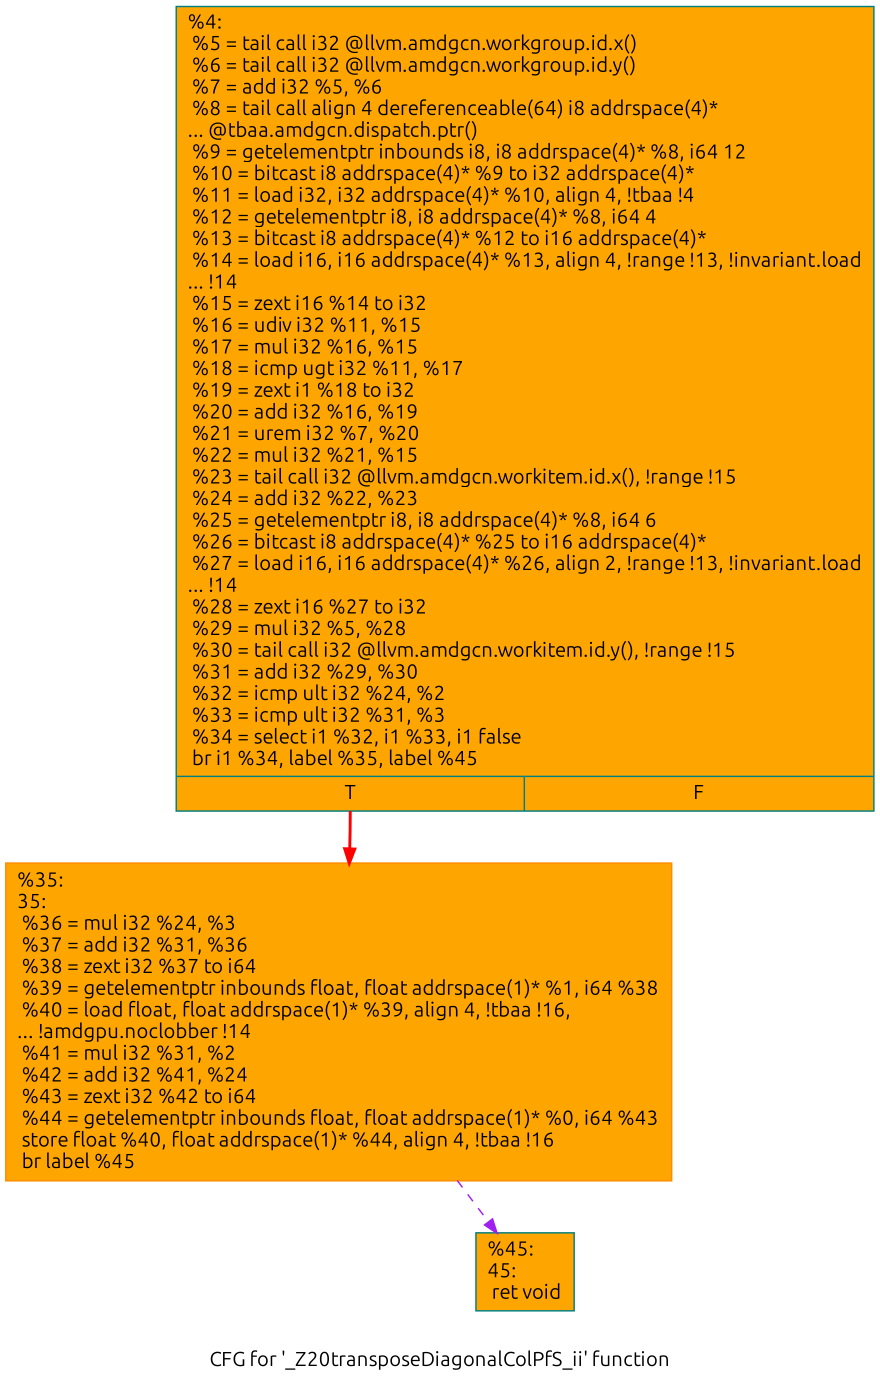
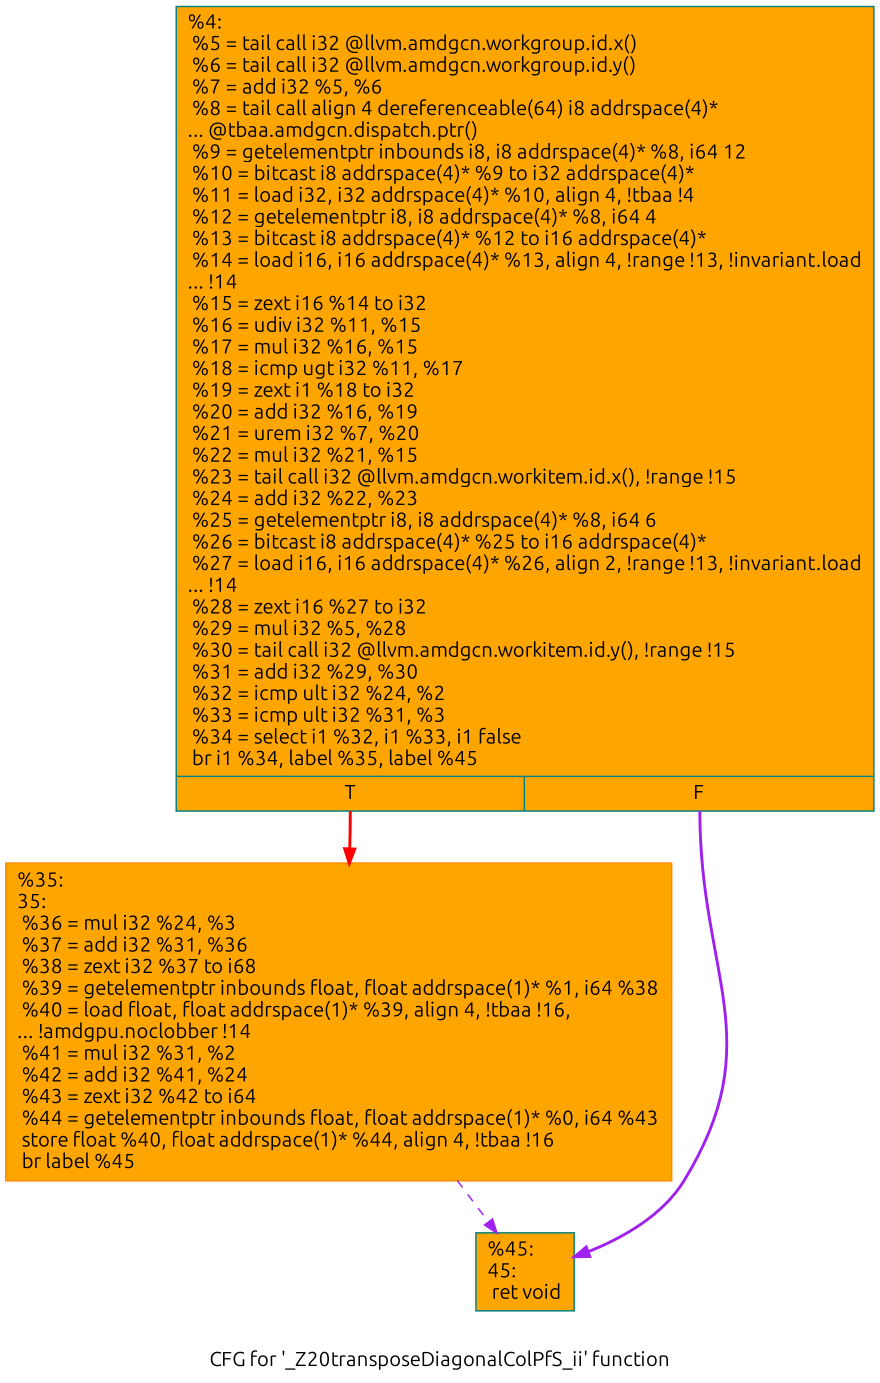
node "%35:": text "%38 = zext i32 %37 to i64" -> "%38 = zext i32 %37 to i68"
edge "%4:" -> "%45:": added
